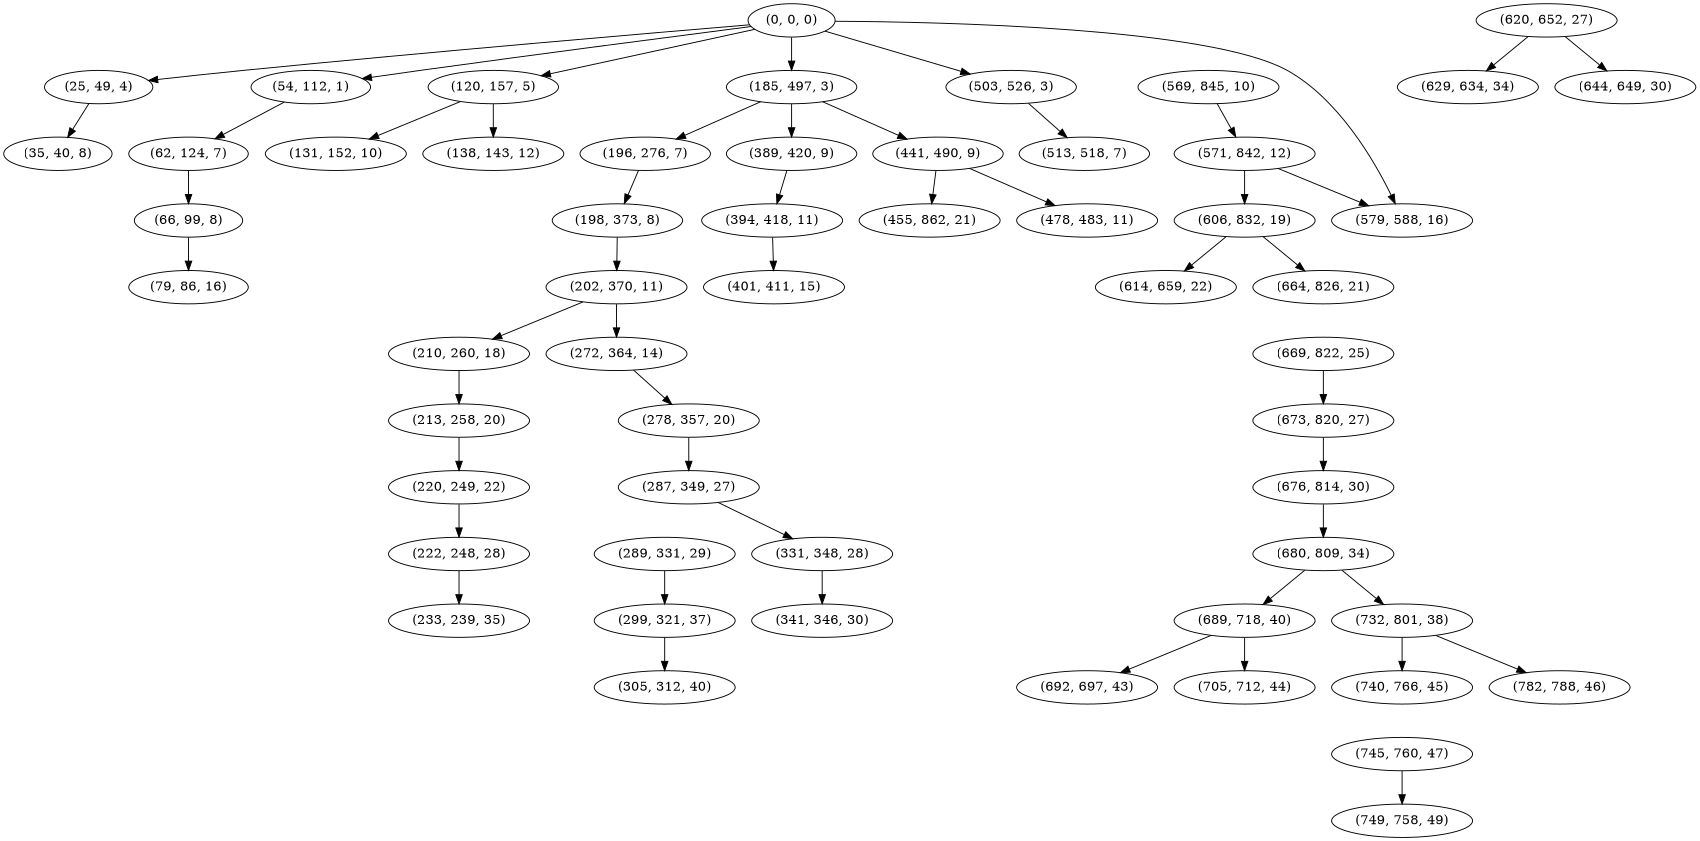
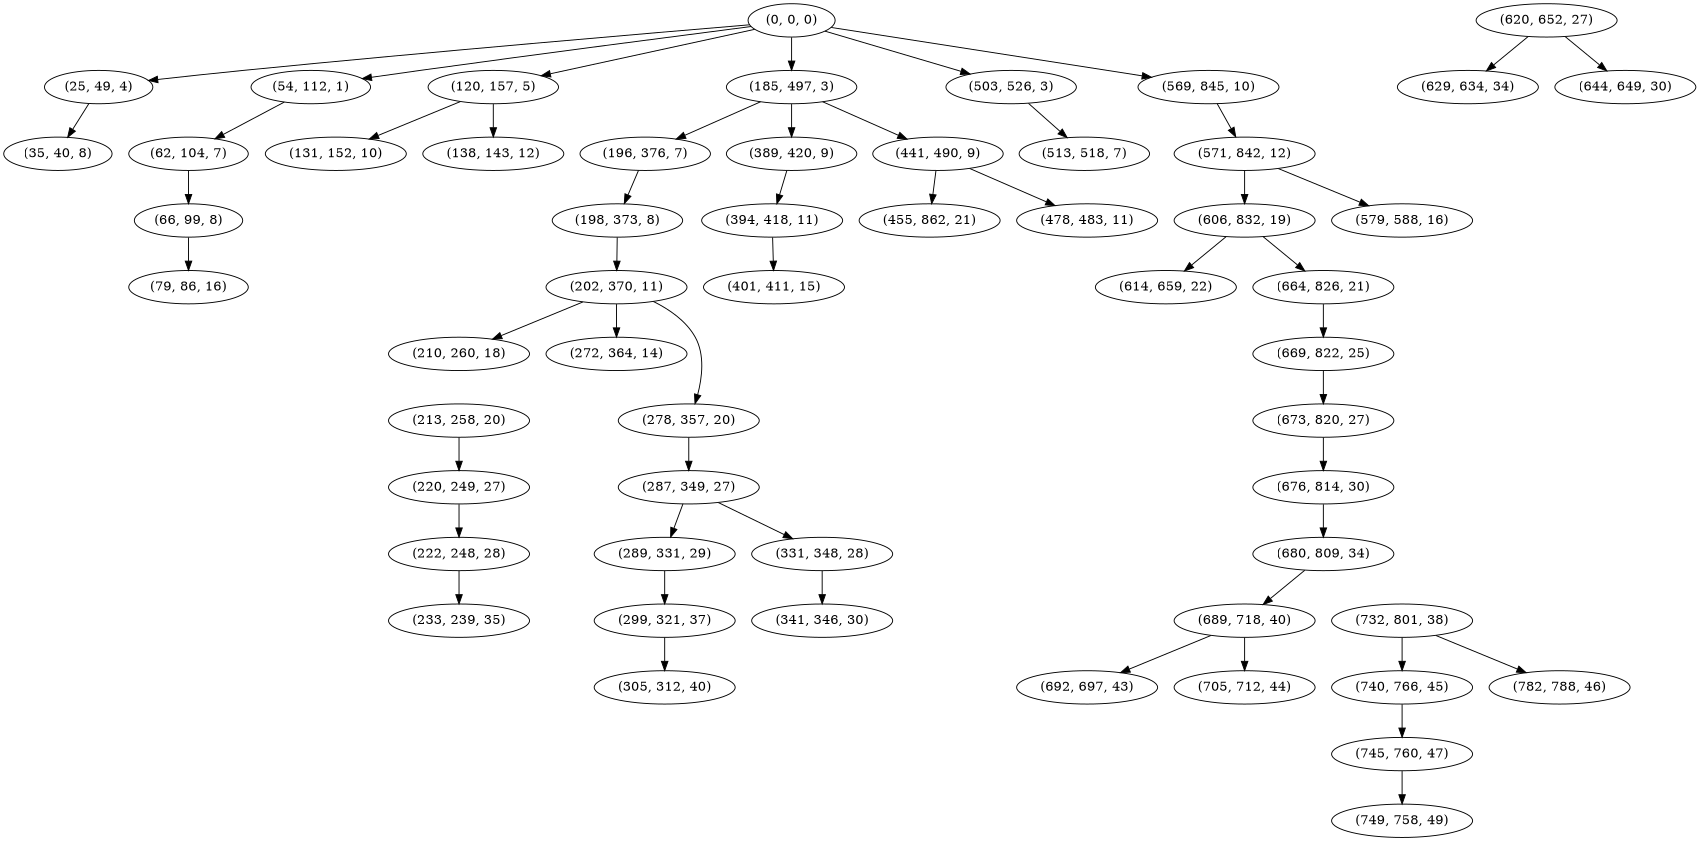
edge "(0, 0, 0)" -> "(579, 588, 16)": now "(0, 0, 0)" -> "(569, 845, 10)"
node "(62, 124, 7)": label "(62, 124, 7)" -> "(62, 104, 7)"
node "(196, 276, 7)": label "(196, 276, 7)" -> "(196, 376, 7)"
edge "(664, 826, 21)" -> "(669, 822, 25)": added
edge "(210, 260, 18)" -> "(213, 258, 20)": removed
edge "(272, 364, 14)" -> "(278, 357, 20)": now "(202, 370, 11)" -> "(278, 357, 20)"
node "(220, 249, 22)": label "(220, 249, 22)" -> "(220, 249, 27)"
edge "(287, 349, 27)" -> "(289, 331, 29)": added
edge "(680, 809, 34)" -> "(732, 801, 38)": removed
edge "(740, 766, 45)" -> "(745, 760, 47)": added
